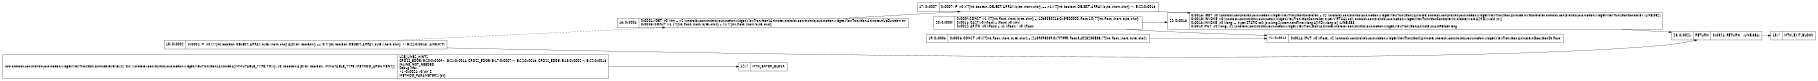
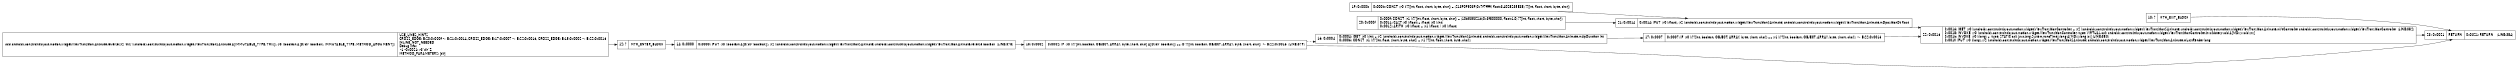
edge "20: 0x000f" -> "22: 0x0016": now "21: 0x0014" -> "22: 0x0016"
edge "23: 0x0021" -> "13: ?": reversed
node "14: 0x0000": added
